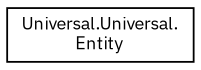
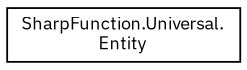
node "Universal.Universal. Entity": label "Universal.Universal. Entity" -> "SharpFunction.Universal. Entity"
